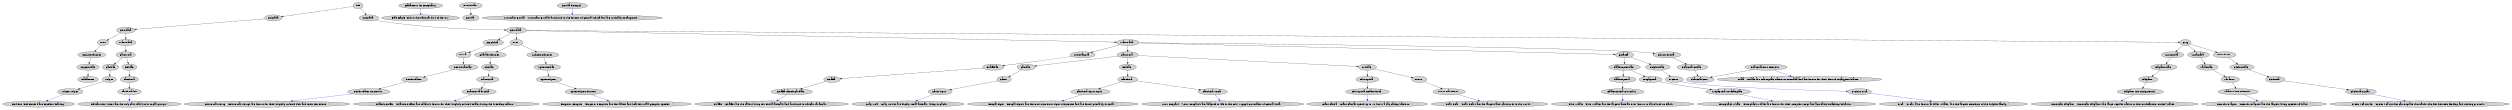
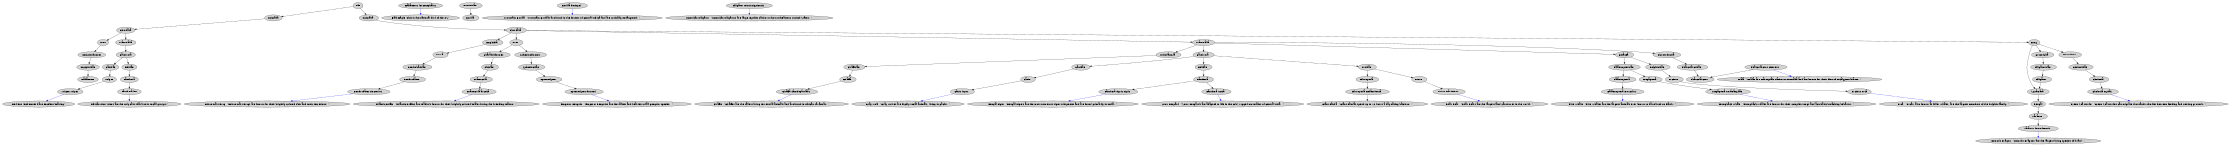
node "Varanidae": label "Varanidae" -> "Bengal"
edge "Alligator" -> "Alligator mississippiensis": now "Alligator" -> "Squamata"
edge "Orcinus" -> "Orcinus orca": color blue -> black
